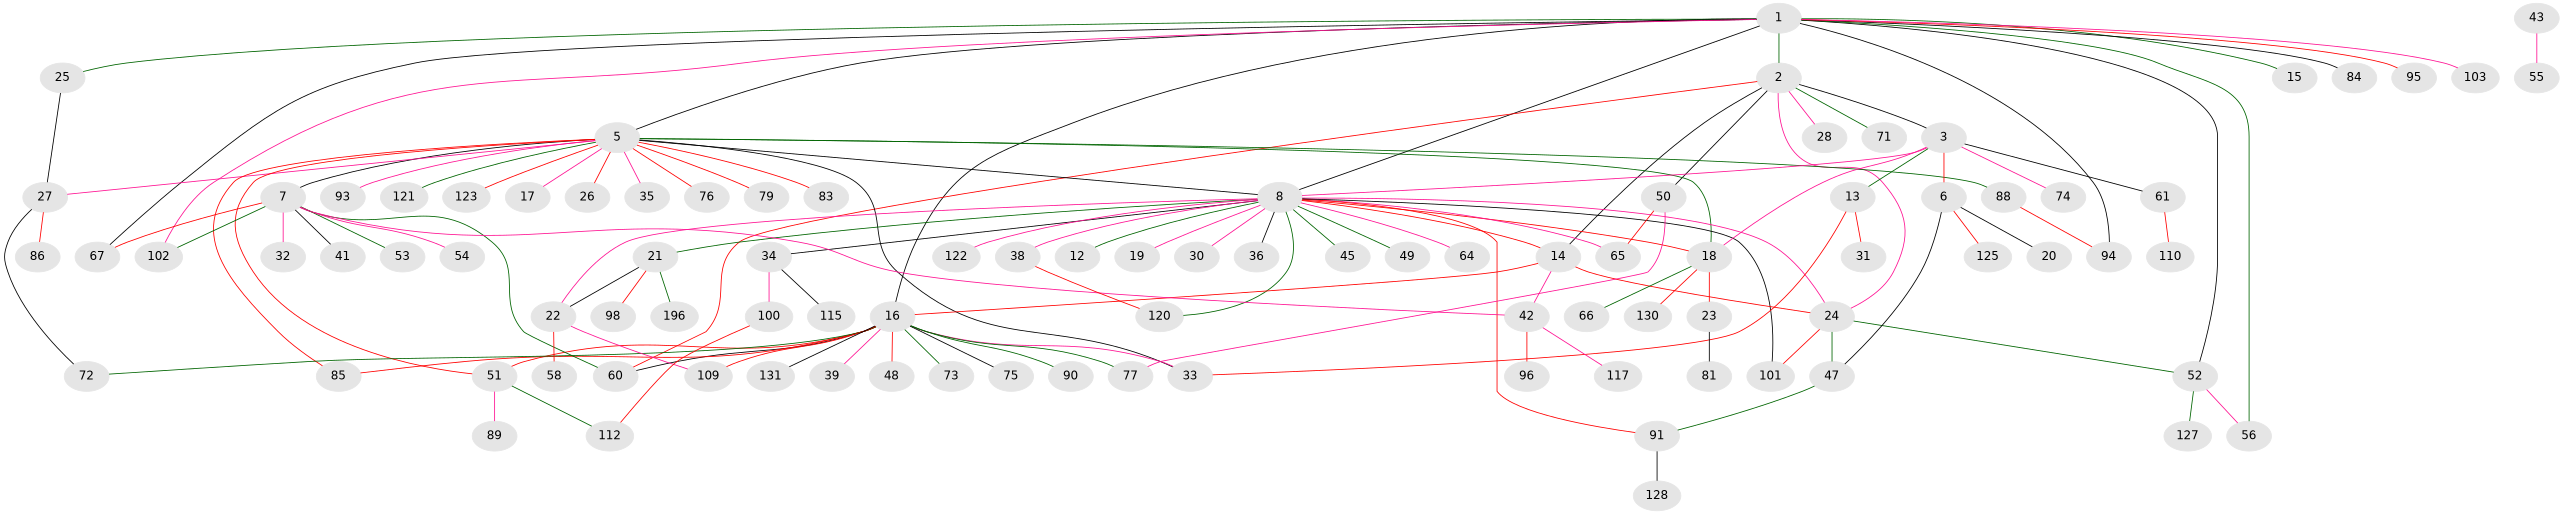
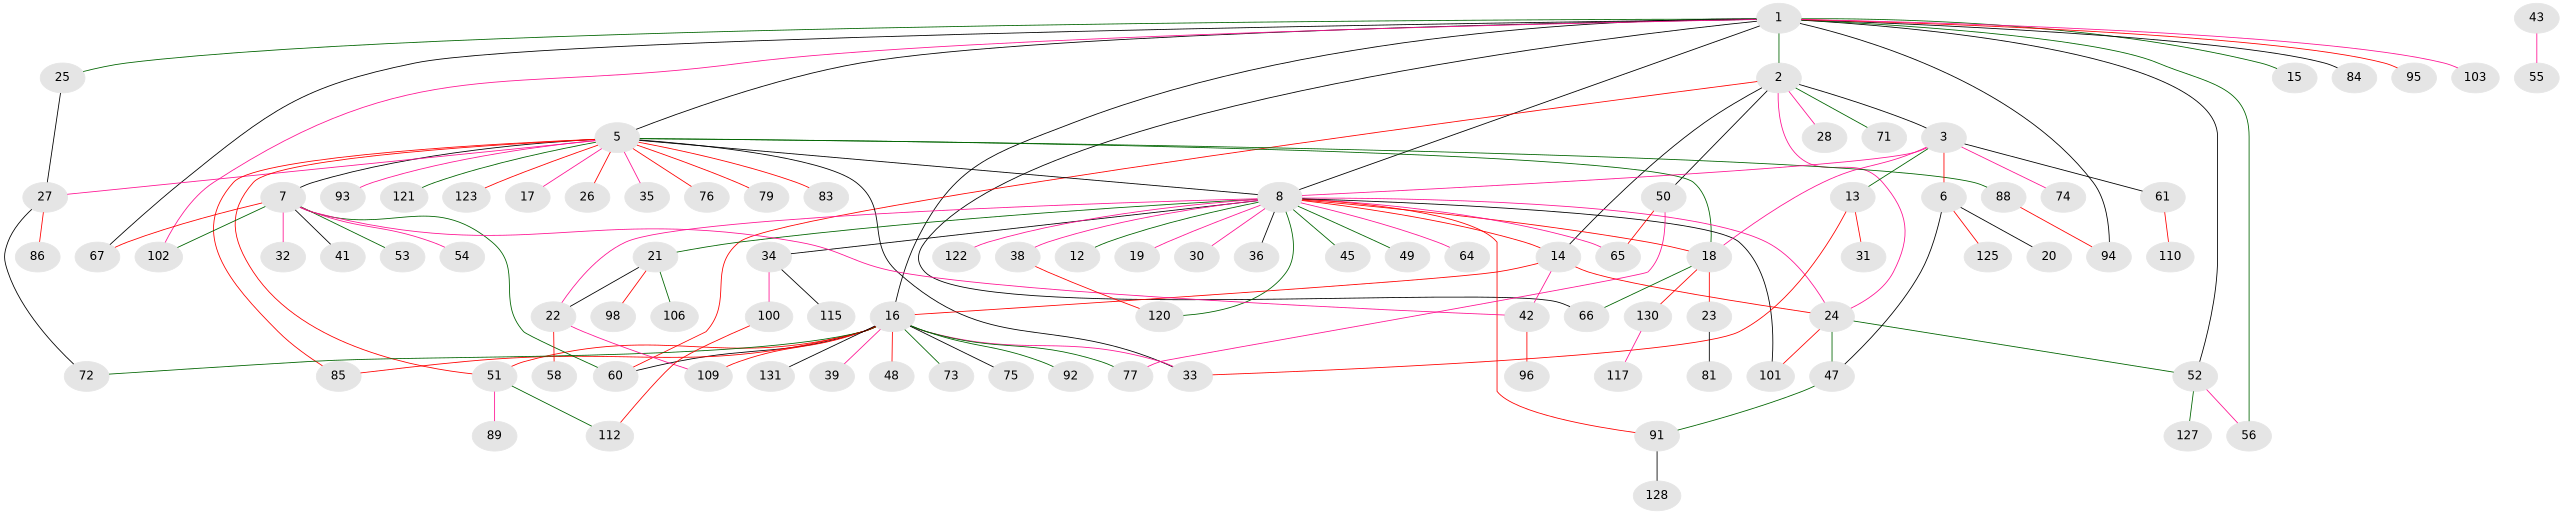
edge "1" -- "66": added
node "196": label "196" -> "106"
edge "42" -- "117": now "130" -- "117"
node "90": label "90" -> "92"
